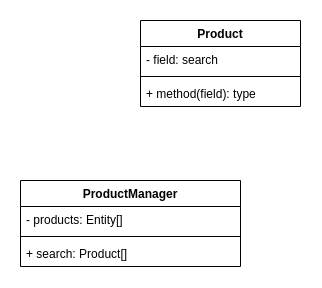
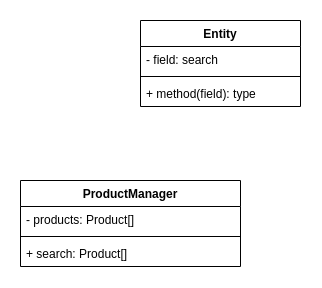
node "Product": label "Product" -> "Entity"
node "- products: Entity[]": label "- products: Entity[]" -> "- products: Product[]"
